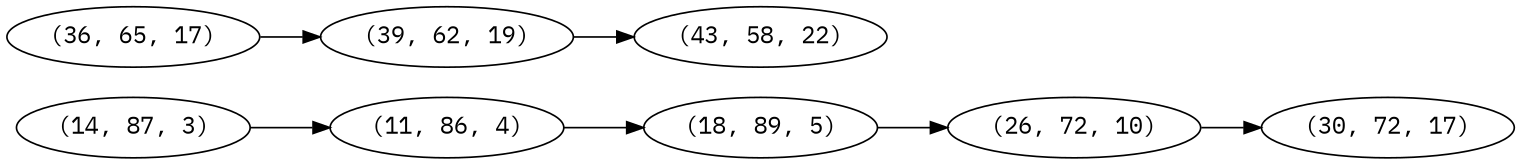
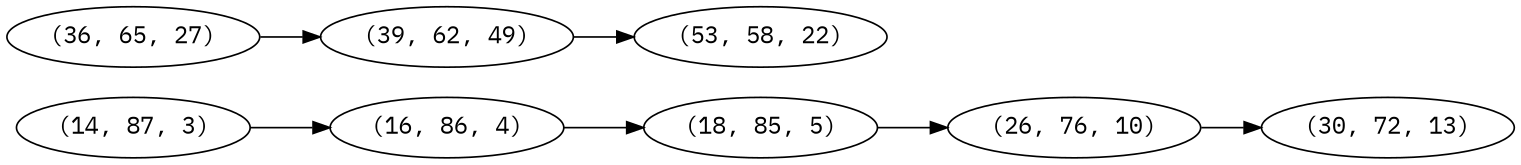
node "(36, 65, 17)": label "(36, 65, 17)" -> "(36, 65, 27)"
node "(39, 62, 19)": label "(39, 62, 19)" -> "(39, 62, 49)"
node "(43, 58, 22)": label "(43, 58, 22)" -> "(53, 58, 22)"
node "(11, 86, 4)": label "(11, 86, 4)" -> "(16, 86, 4)"
node "(18, 89, 5)": label "(18, 89, 5)" -> "(18, 85, 5)"
node "(26, 72, 10)": label "(26, 72, 10)" -> "(26, 76, 10)"
node "(30, 72, 17)": label "(30, 72, 17)" -> "(30, 72, 13)"
